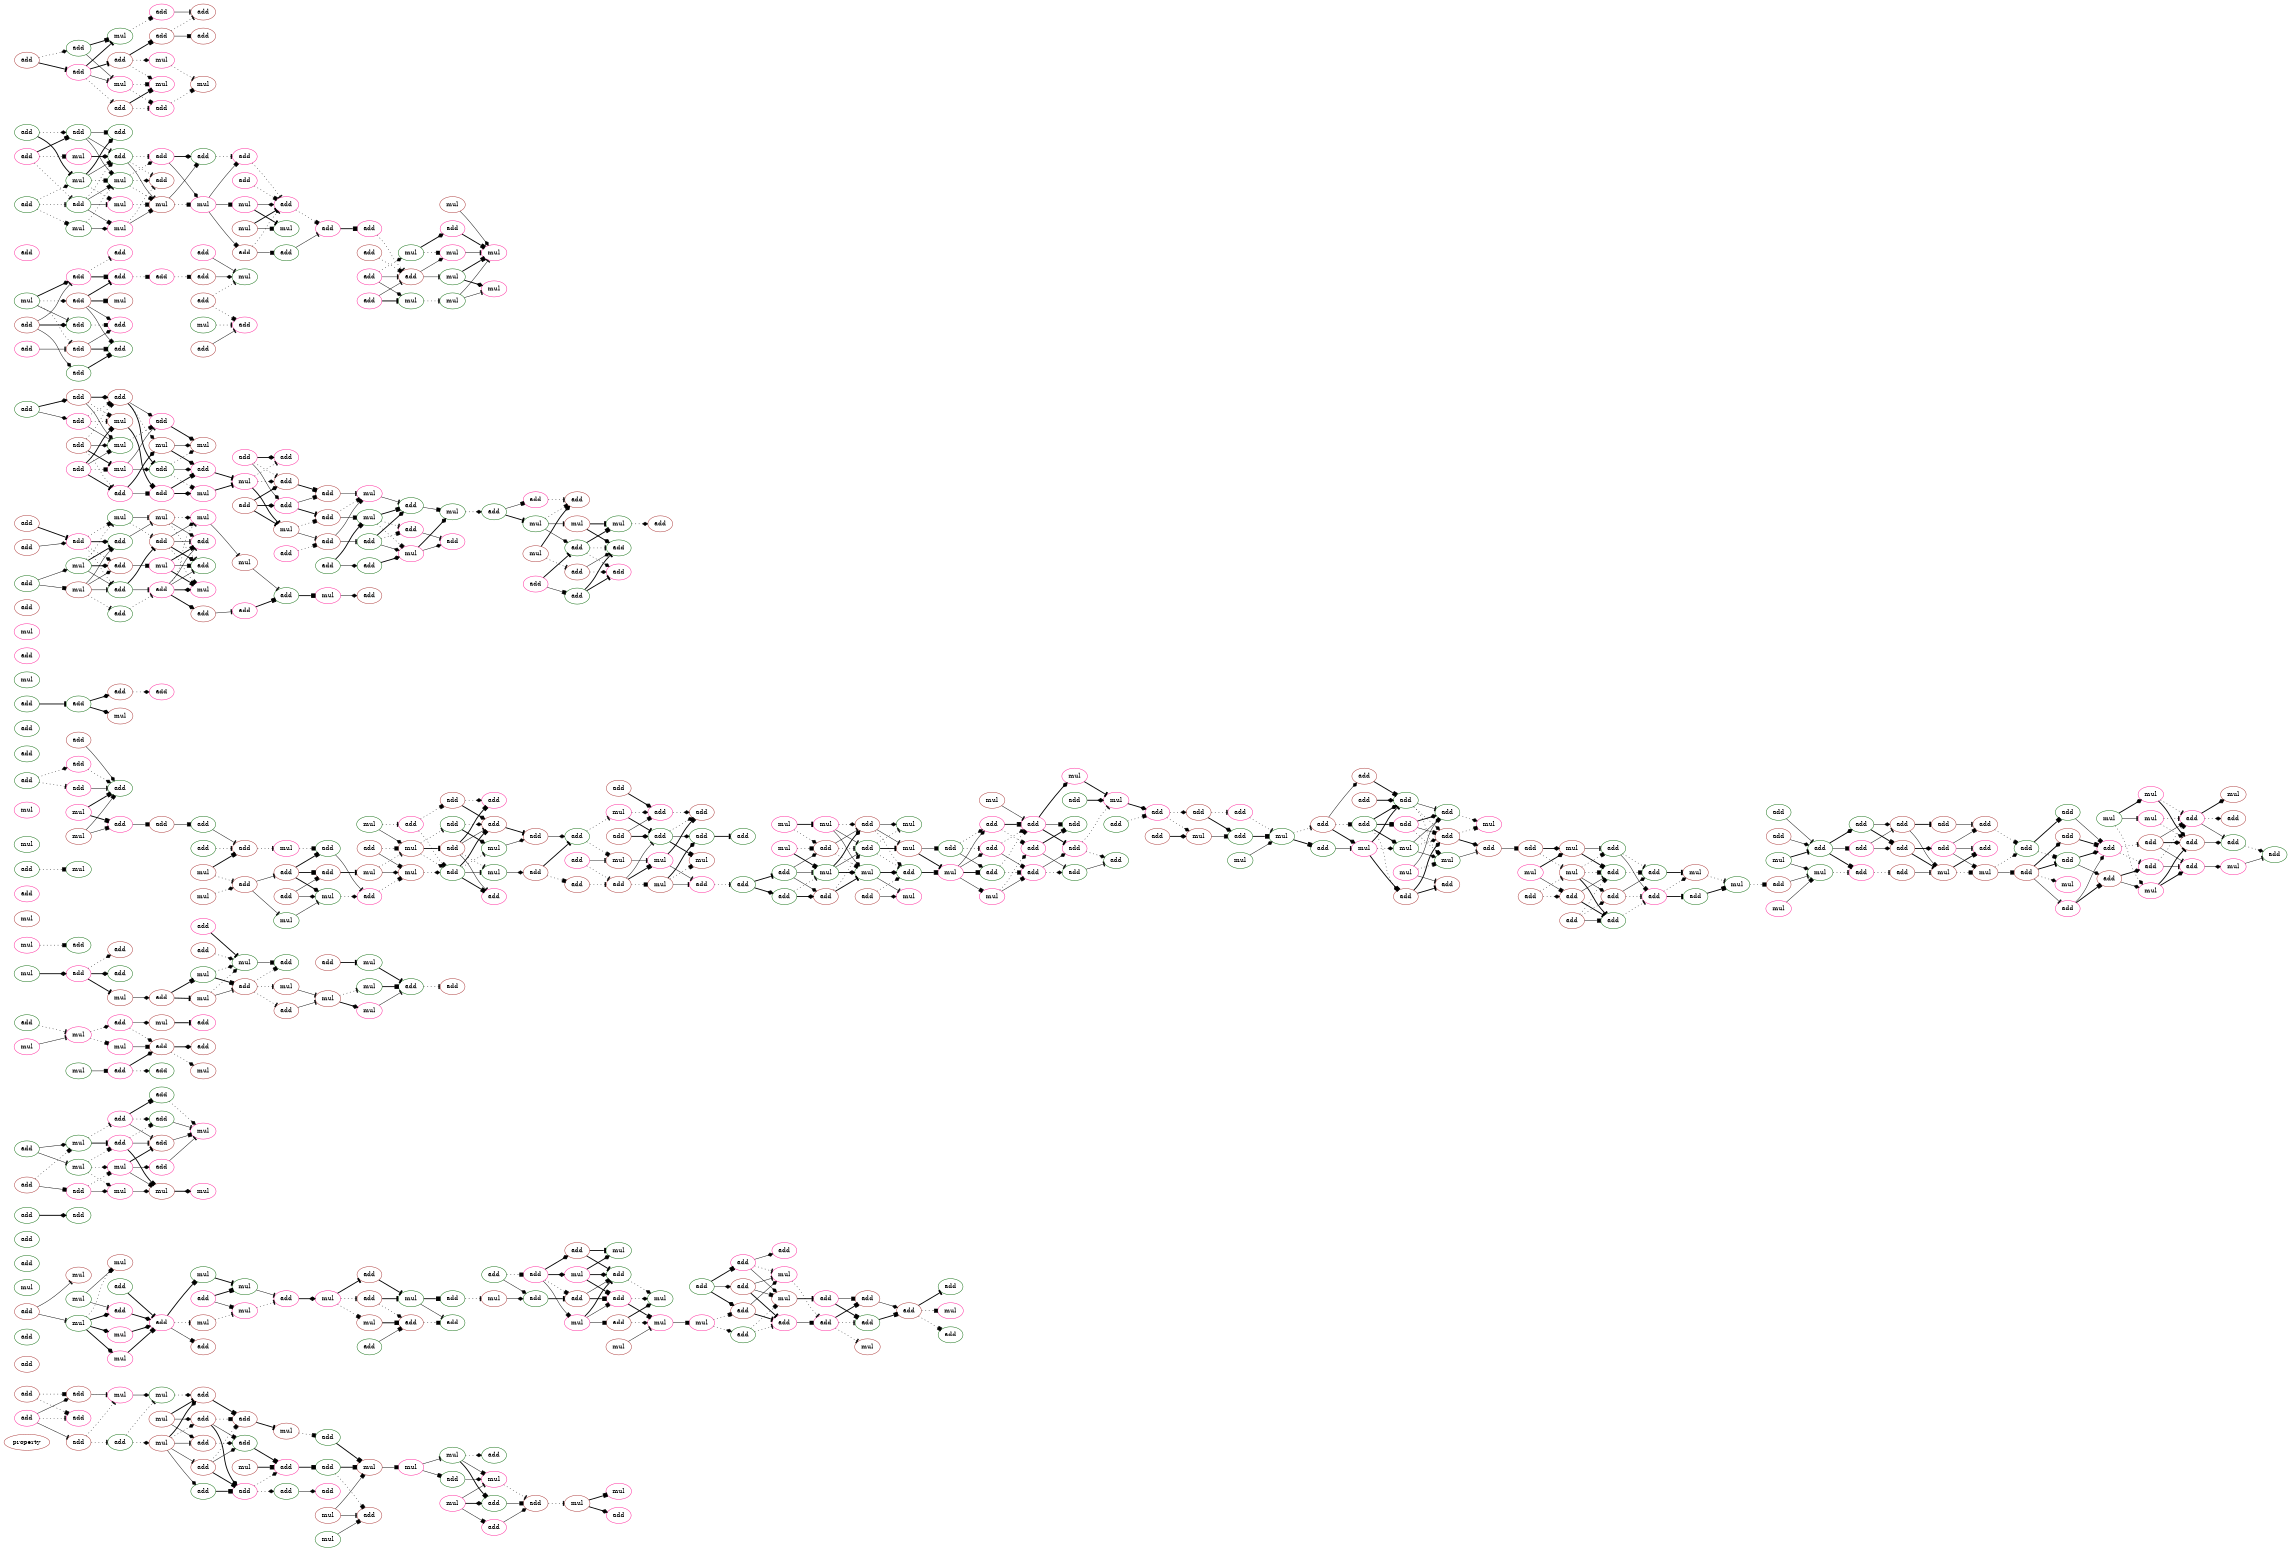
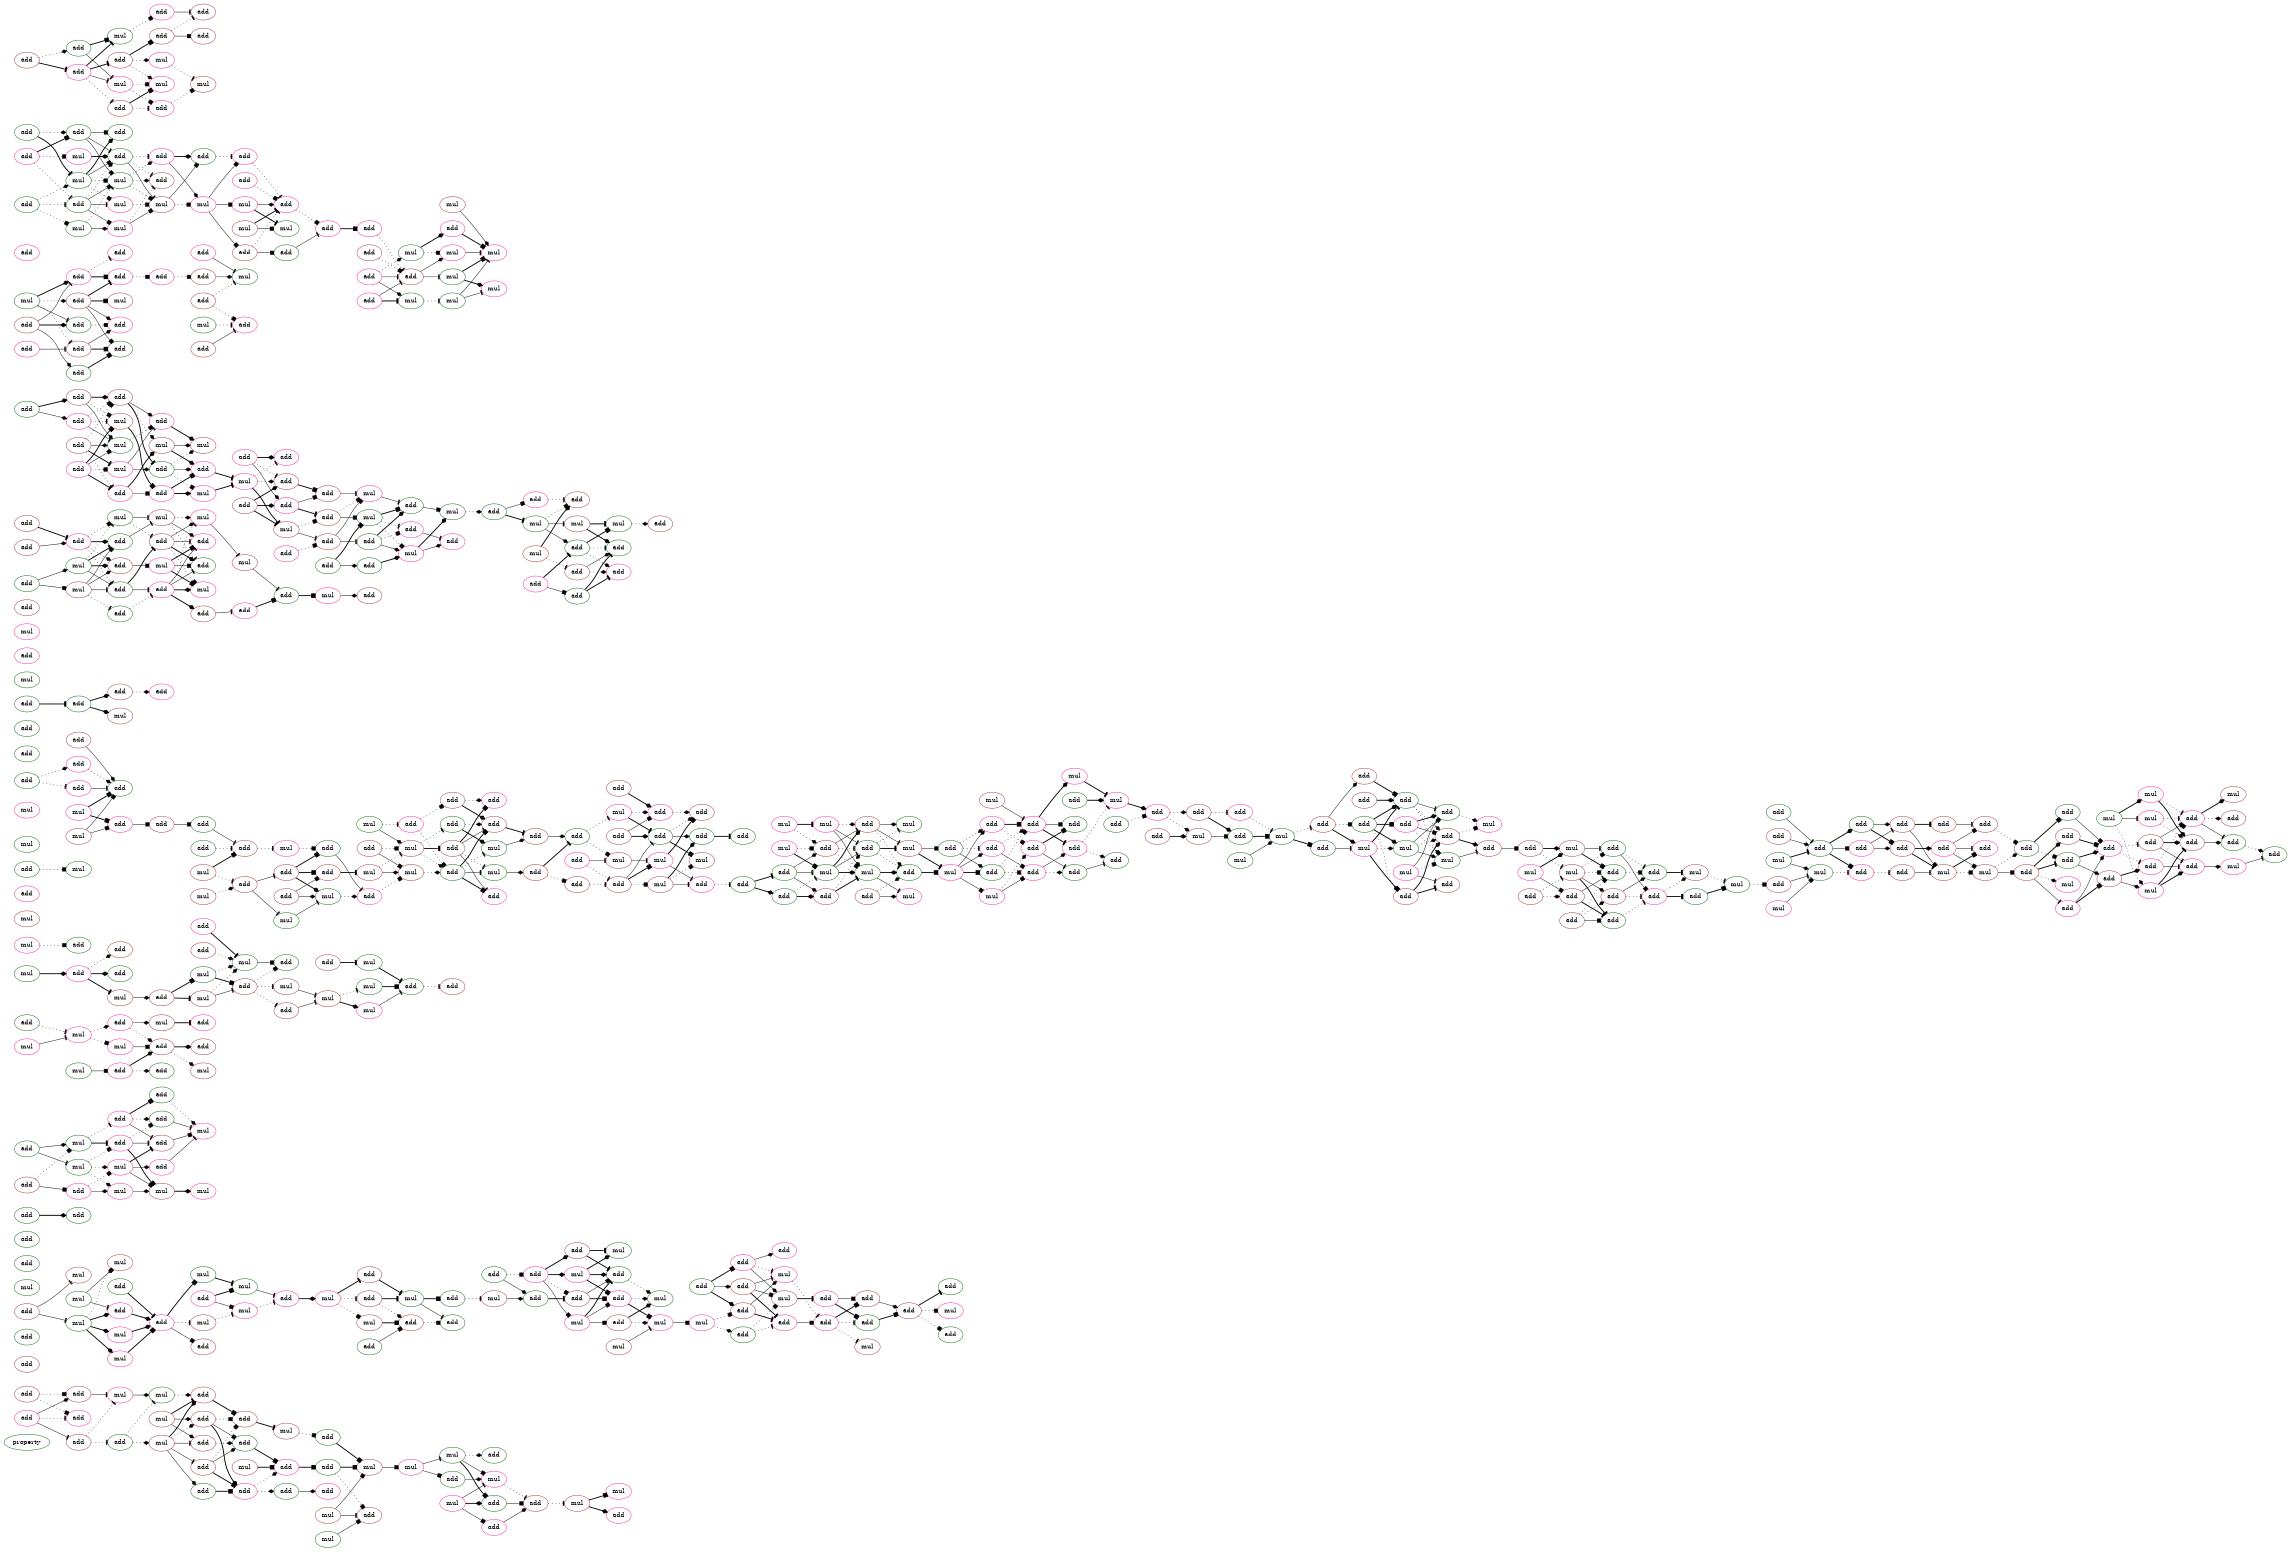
node "property": color brown -> darkgreen
